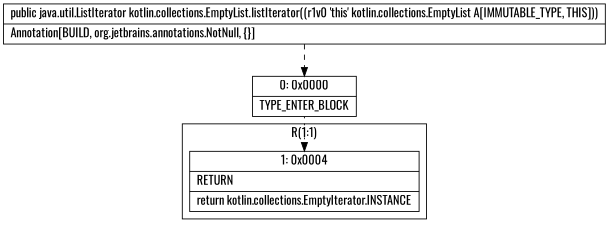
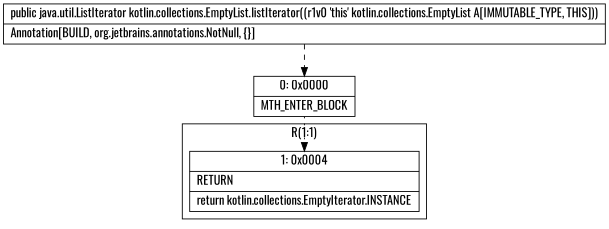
node "0: 0x0000": text "TYPE_ENTER_BLOCK" -> "MTH_ENTER_BLOCK"
